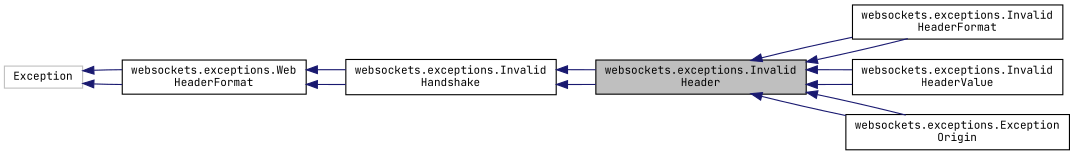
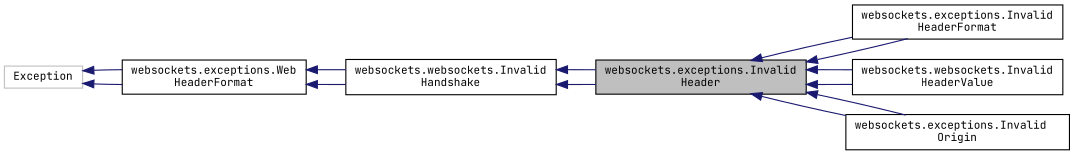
node "websockets.exceptions.Invalid Handshake": label "websockets.exceptions.Invalid Handshake" -> "websockets.websockets.Invalid Handshake"
node "websockets.exceptions.Invalid HeaderValue": label "websockets.exceptions.Invalid HeaderValue" -> "websockets.websockets.Invalid HeaderValue"
node "websockets.exceptions.Exception Origin": label "websockets.exceptions.Exception Origin" -> "websockets.exceptions.Invalid Origin"
